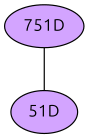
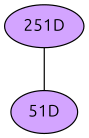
node "751D": label "751D" -> "251D"
